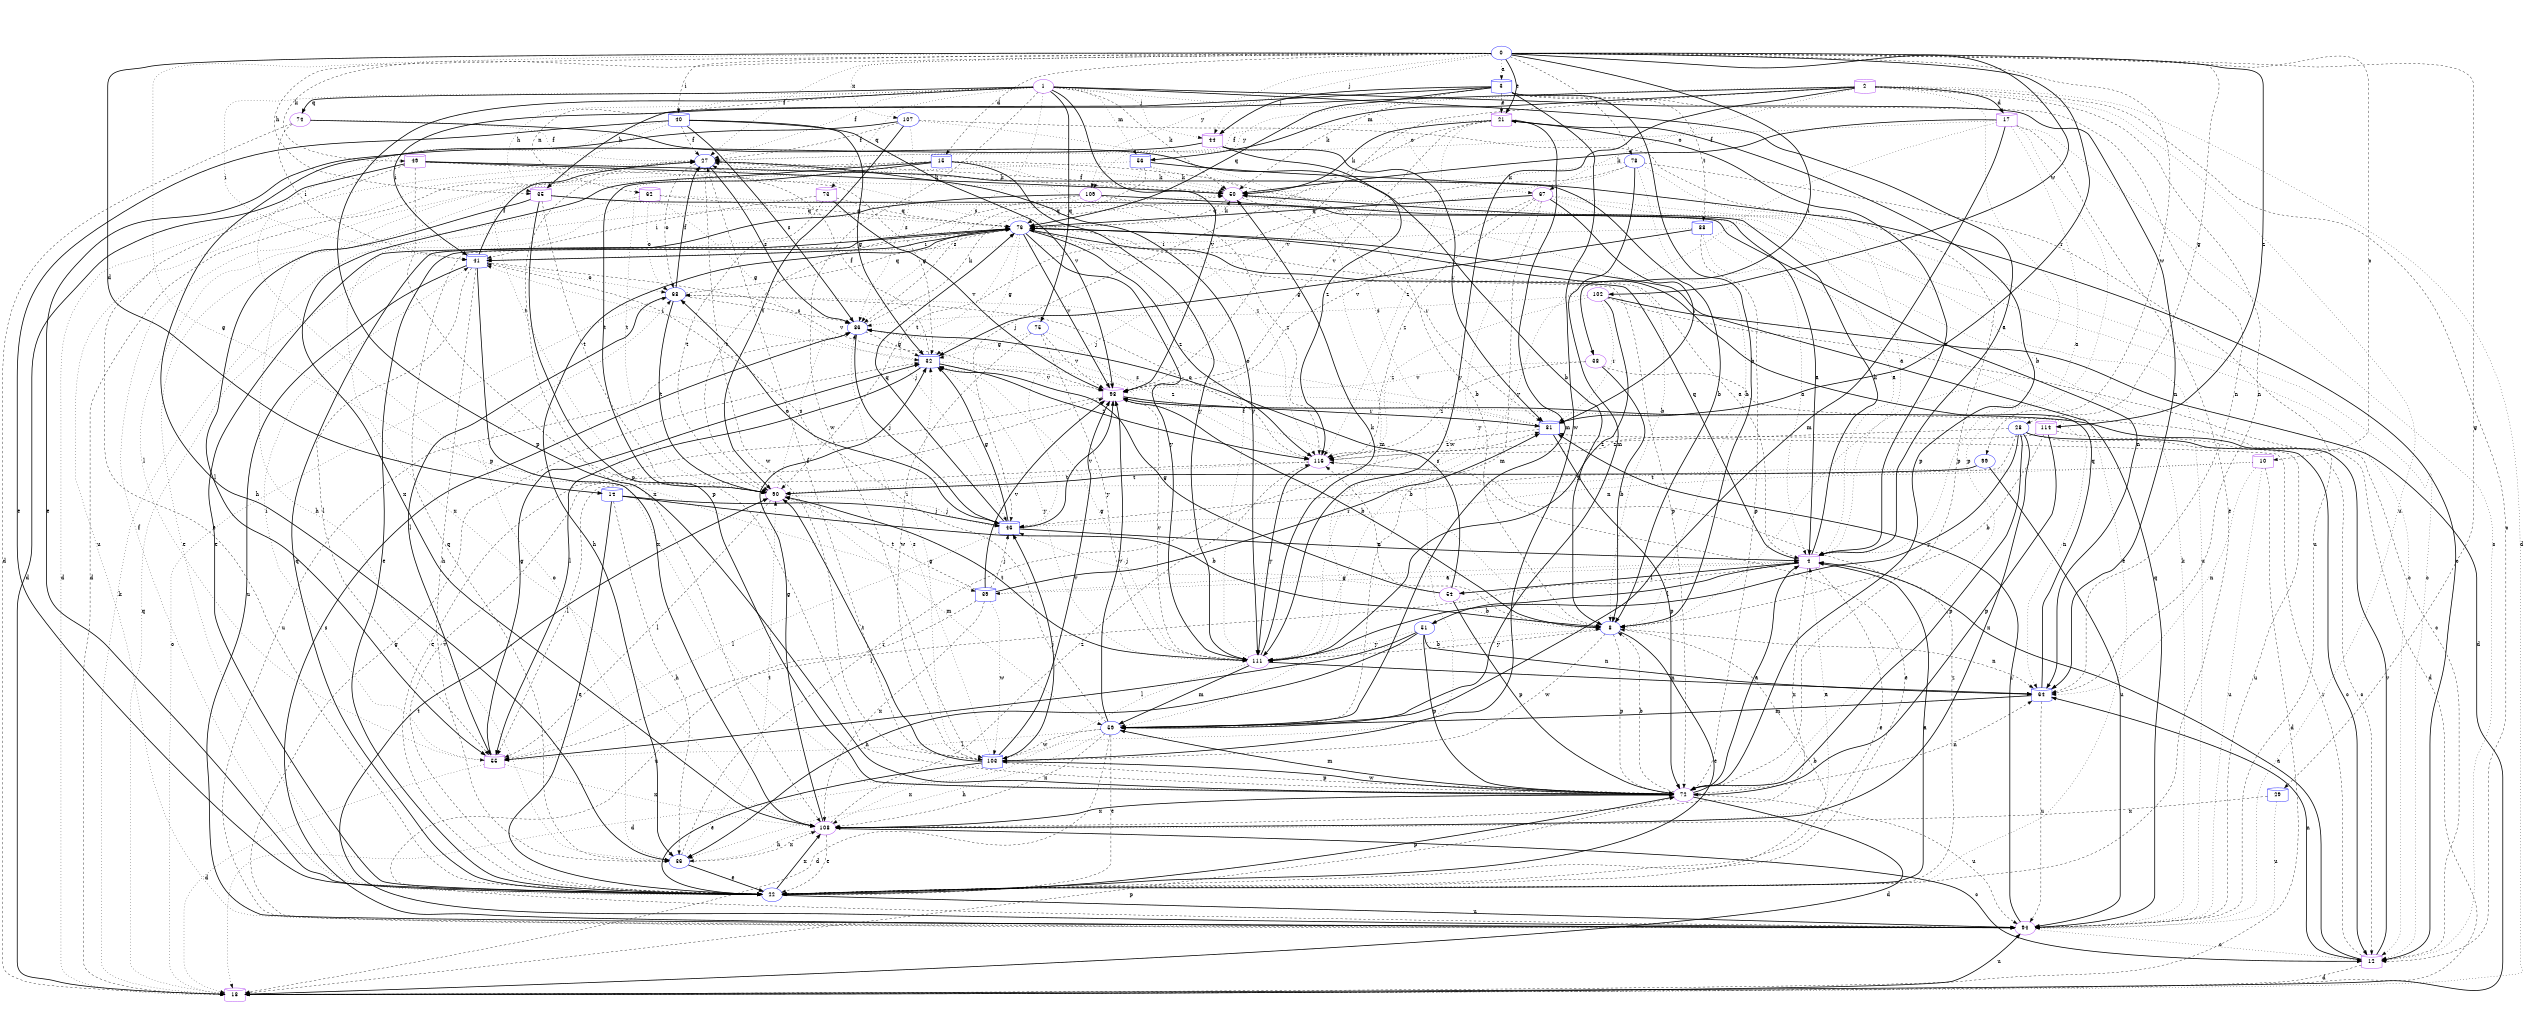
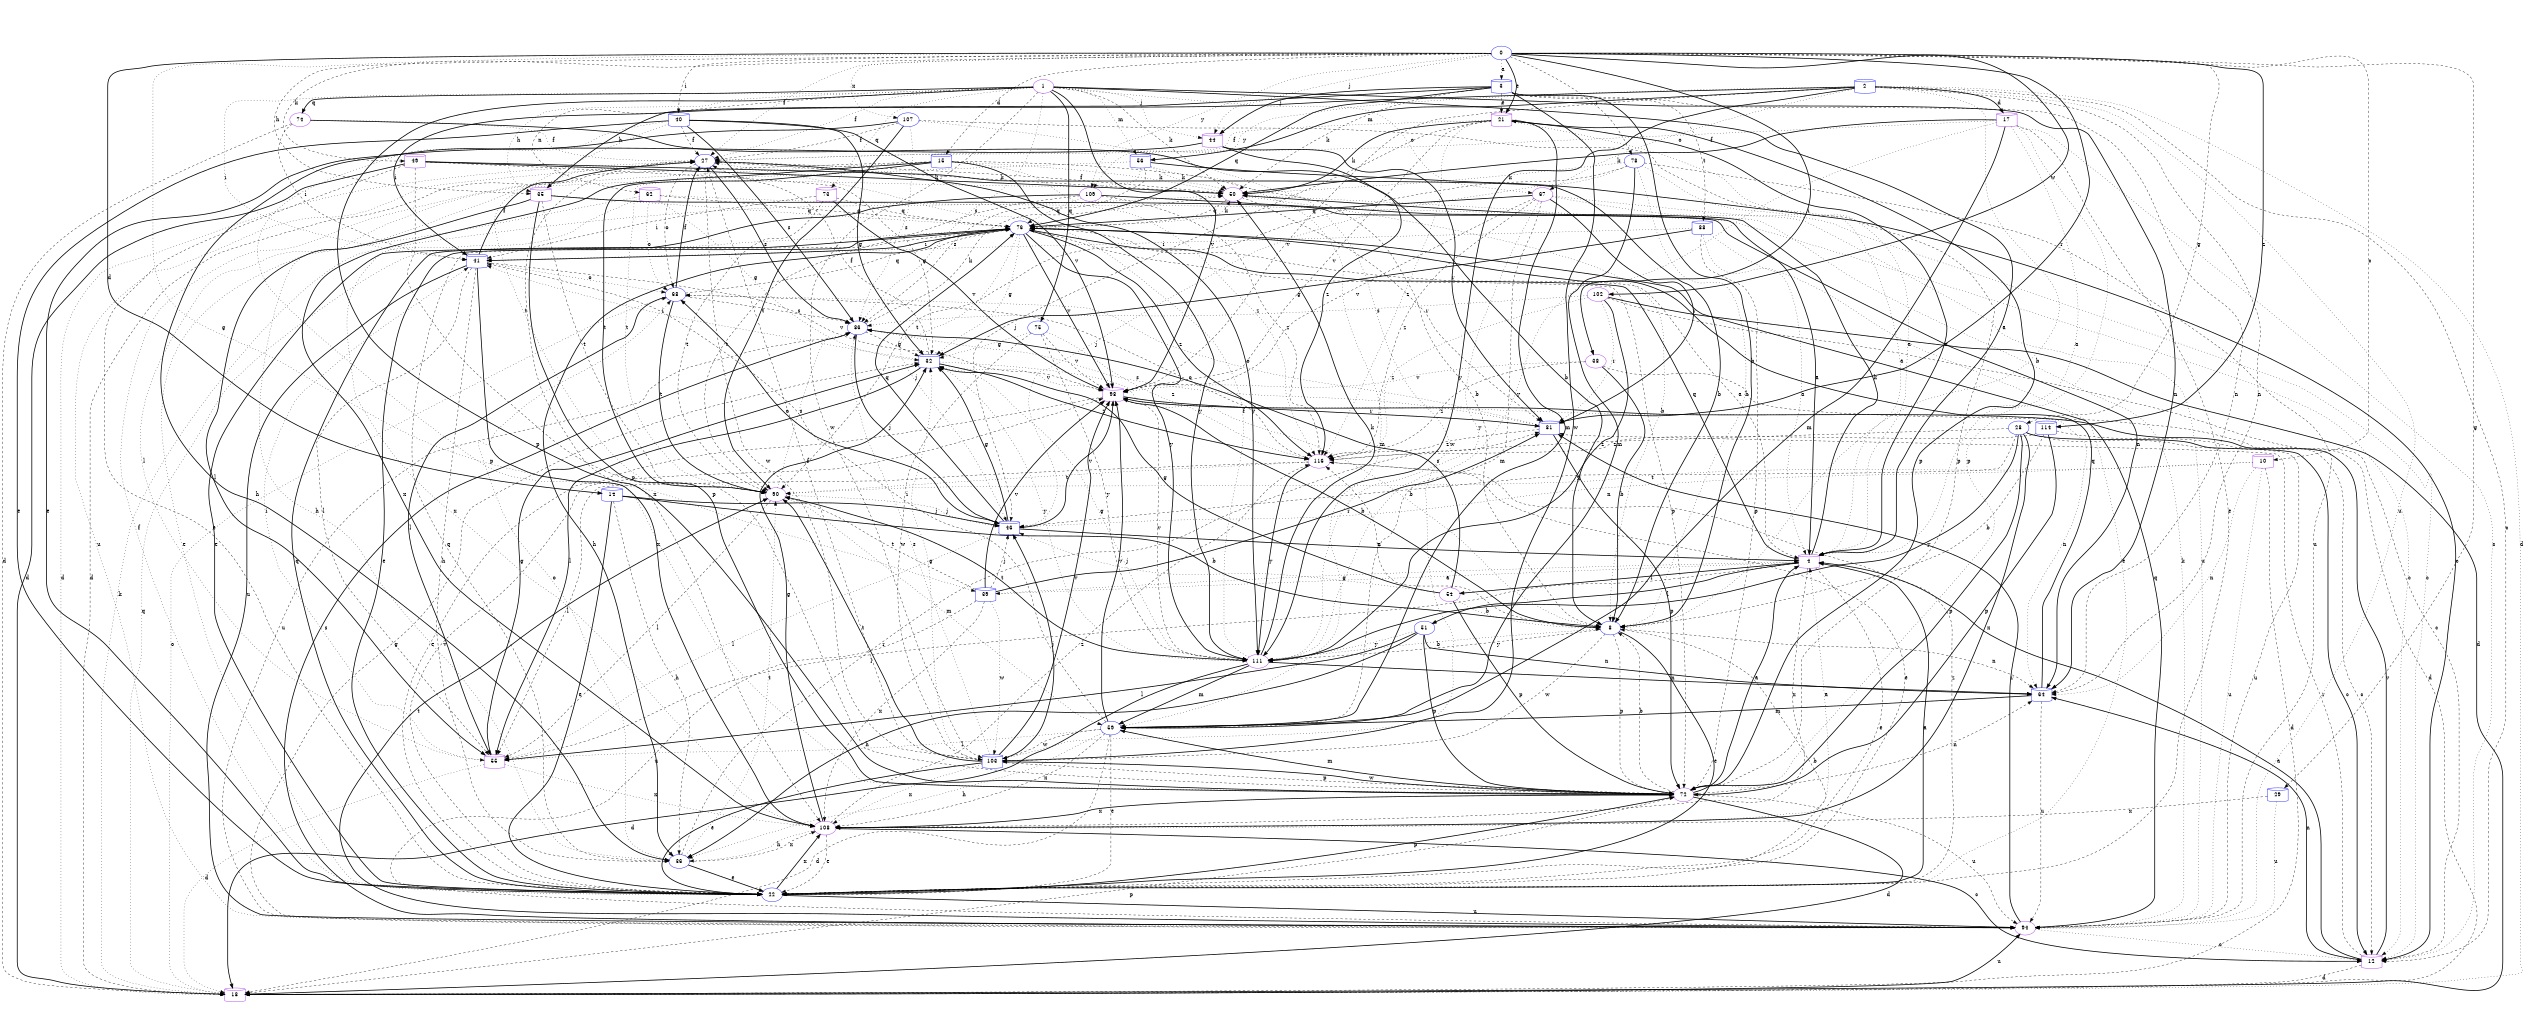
node "2": color purple -> blue
edge "67" -> "4": now "21" -> "4"
node "114": color purple -> blue
node "99": removed
edge "111" -> "18": style dotted -> bold
